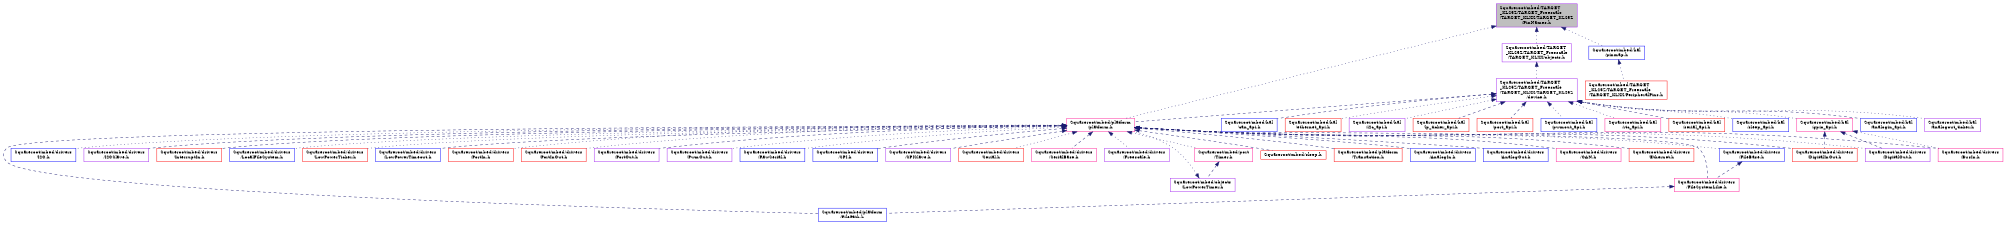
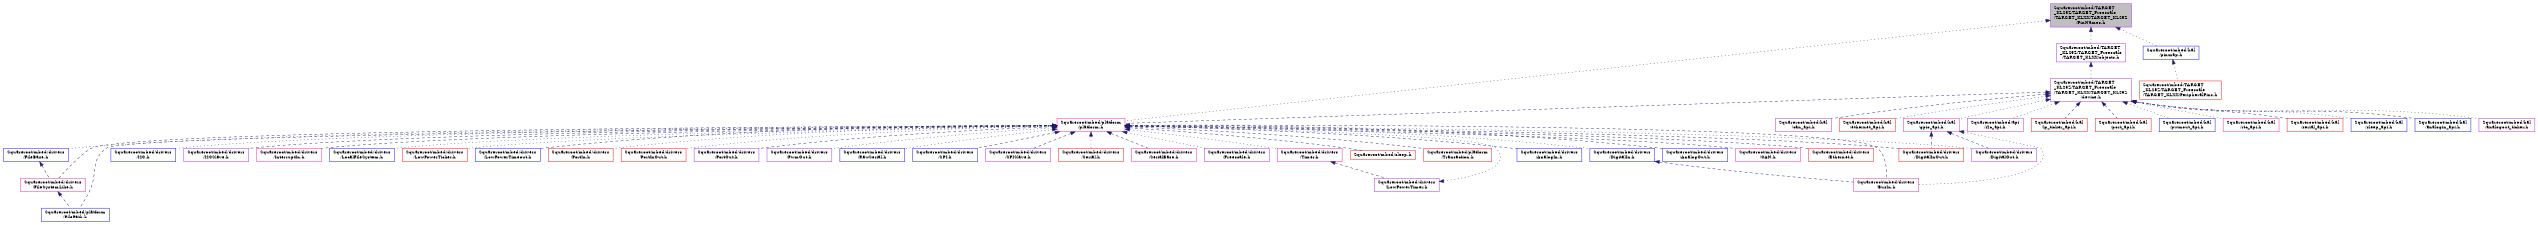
node "Squareroot/mbed/hal /can_api.h": color blue -> purple
node "Squareroot/mbed/hal /i2c_api.h": label "Squareroot/mbed/hal /i2c_api.h" -> "Squareroot/mbed/api /i2c_api.h"
node "Squareroot/mbed/drivers /InterruptIn.h": color red -> deeppink
node "Squareroot/mbed/port /Timer.h": label "Squareroot/mbed/port /Timer.h" -> "Squareroot/mbed/drivers /Timer.h"
node "Squareroot/mbed/drivers /DigitalIn.h": added
node "Squareroot/mbed/objects /LowPowerTimer.h": label "Squareroot/mbed/objects /LowPowerTimer.h" -> "Squareroot/mbed/drivers /LowPowerTimer.h"
